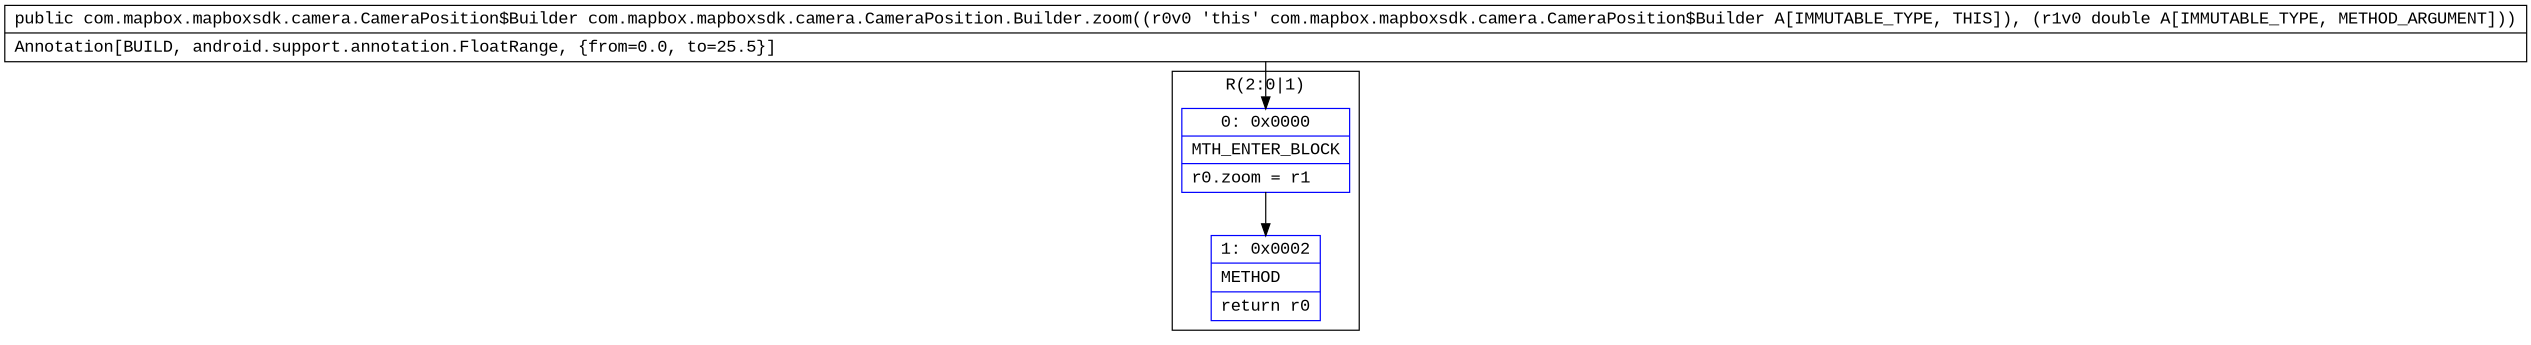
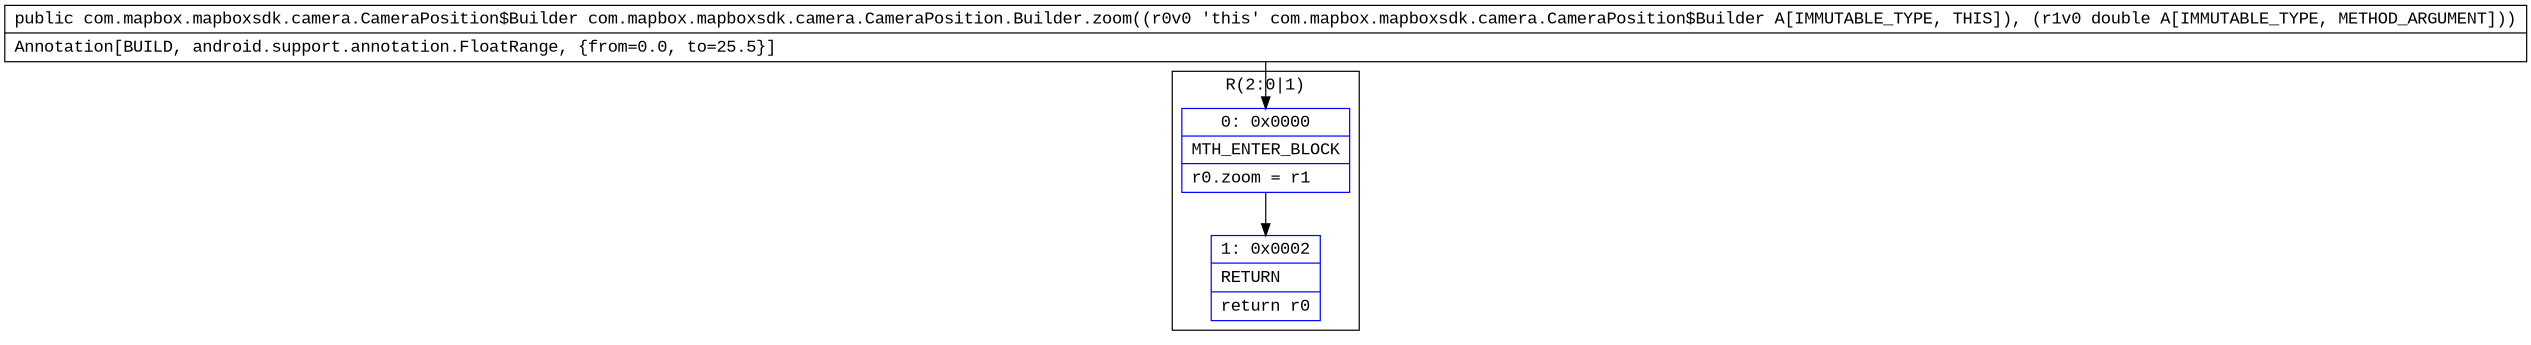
node "1: 0x0002": text "METHOD" -> "RETURN"
